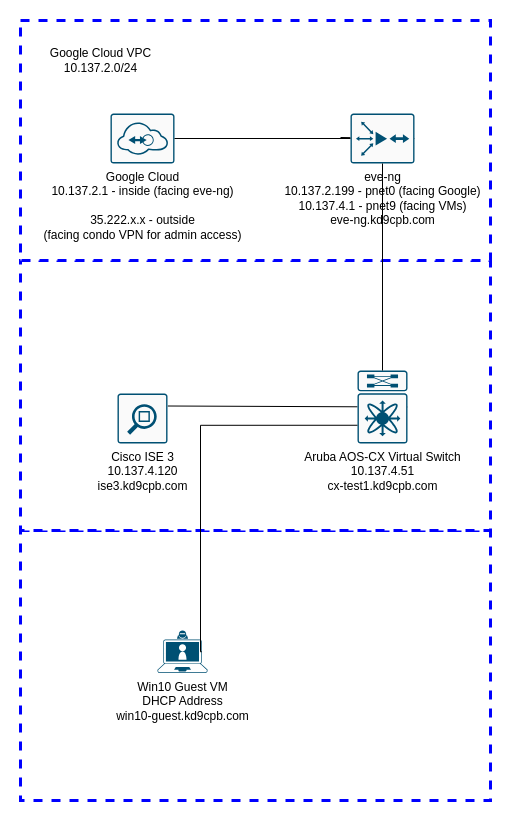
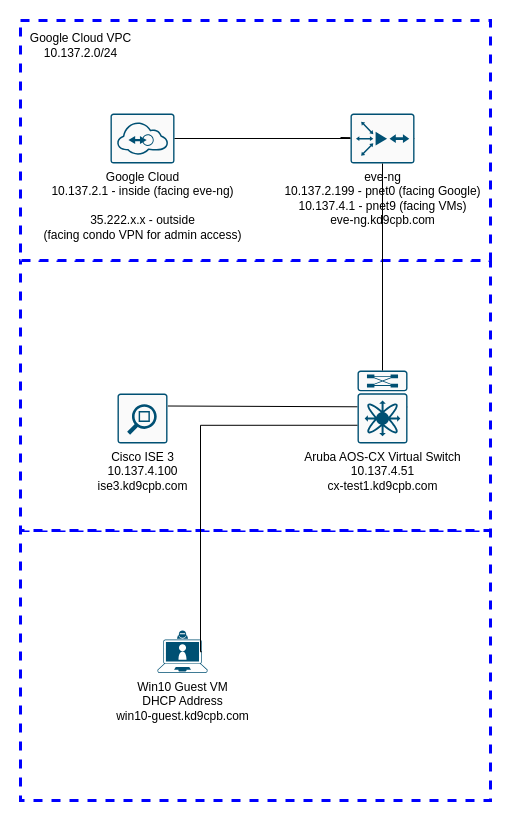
node "Google Cloud VPC 10.137.2.0/24": moved (101, 61) -> (81, 46)
node "Cisco ISE 3 10.137.4.120 ise3.kd9cpb.com": label "Cisco ISE 3 10.137.4.120 ise3.kd9cpb.com" -> "Cisco ISE 3 10.137.4.100 ise3.kd9cpb.com"
